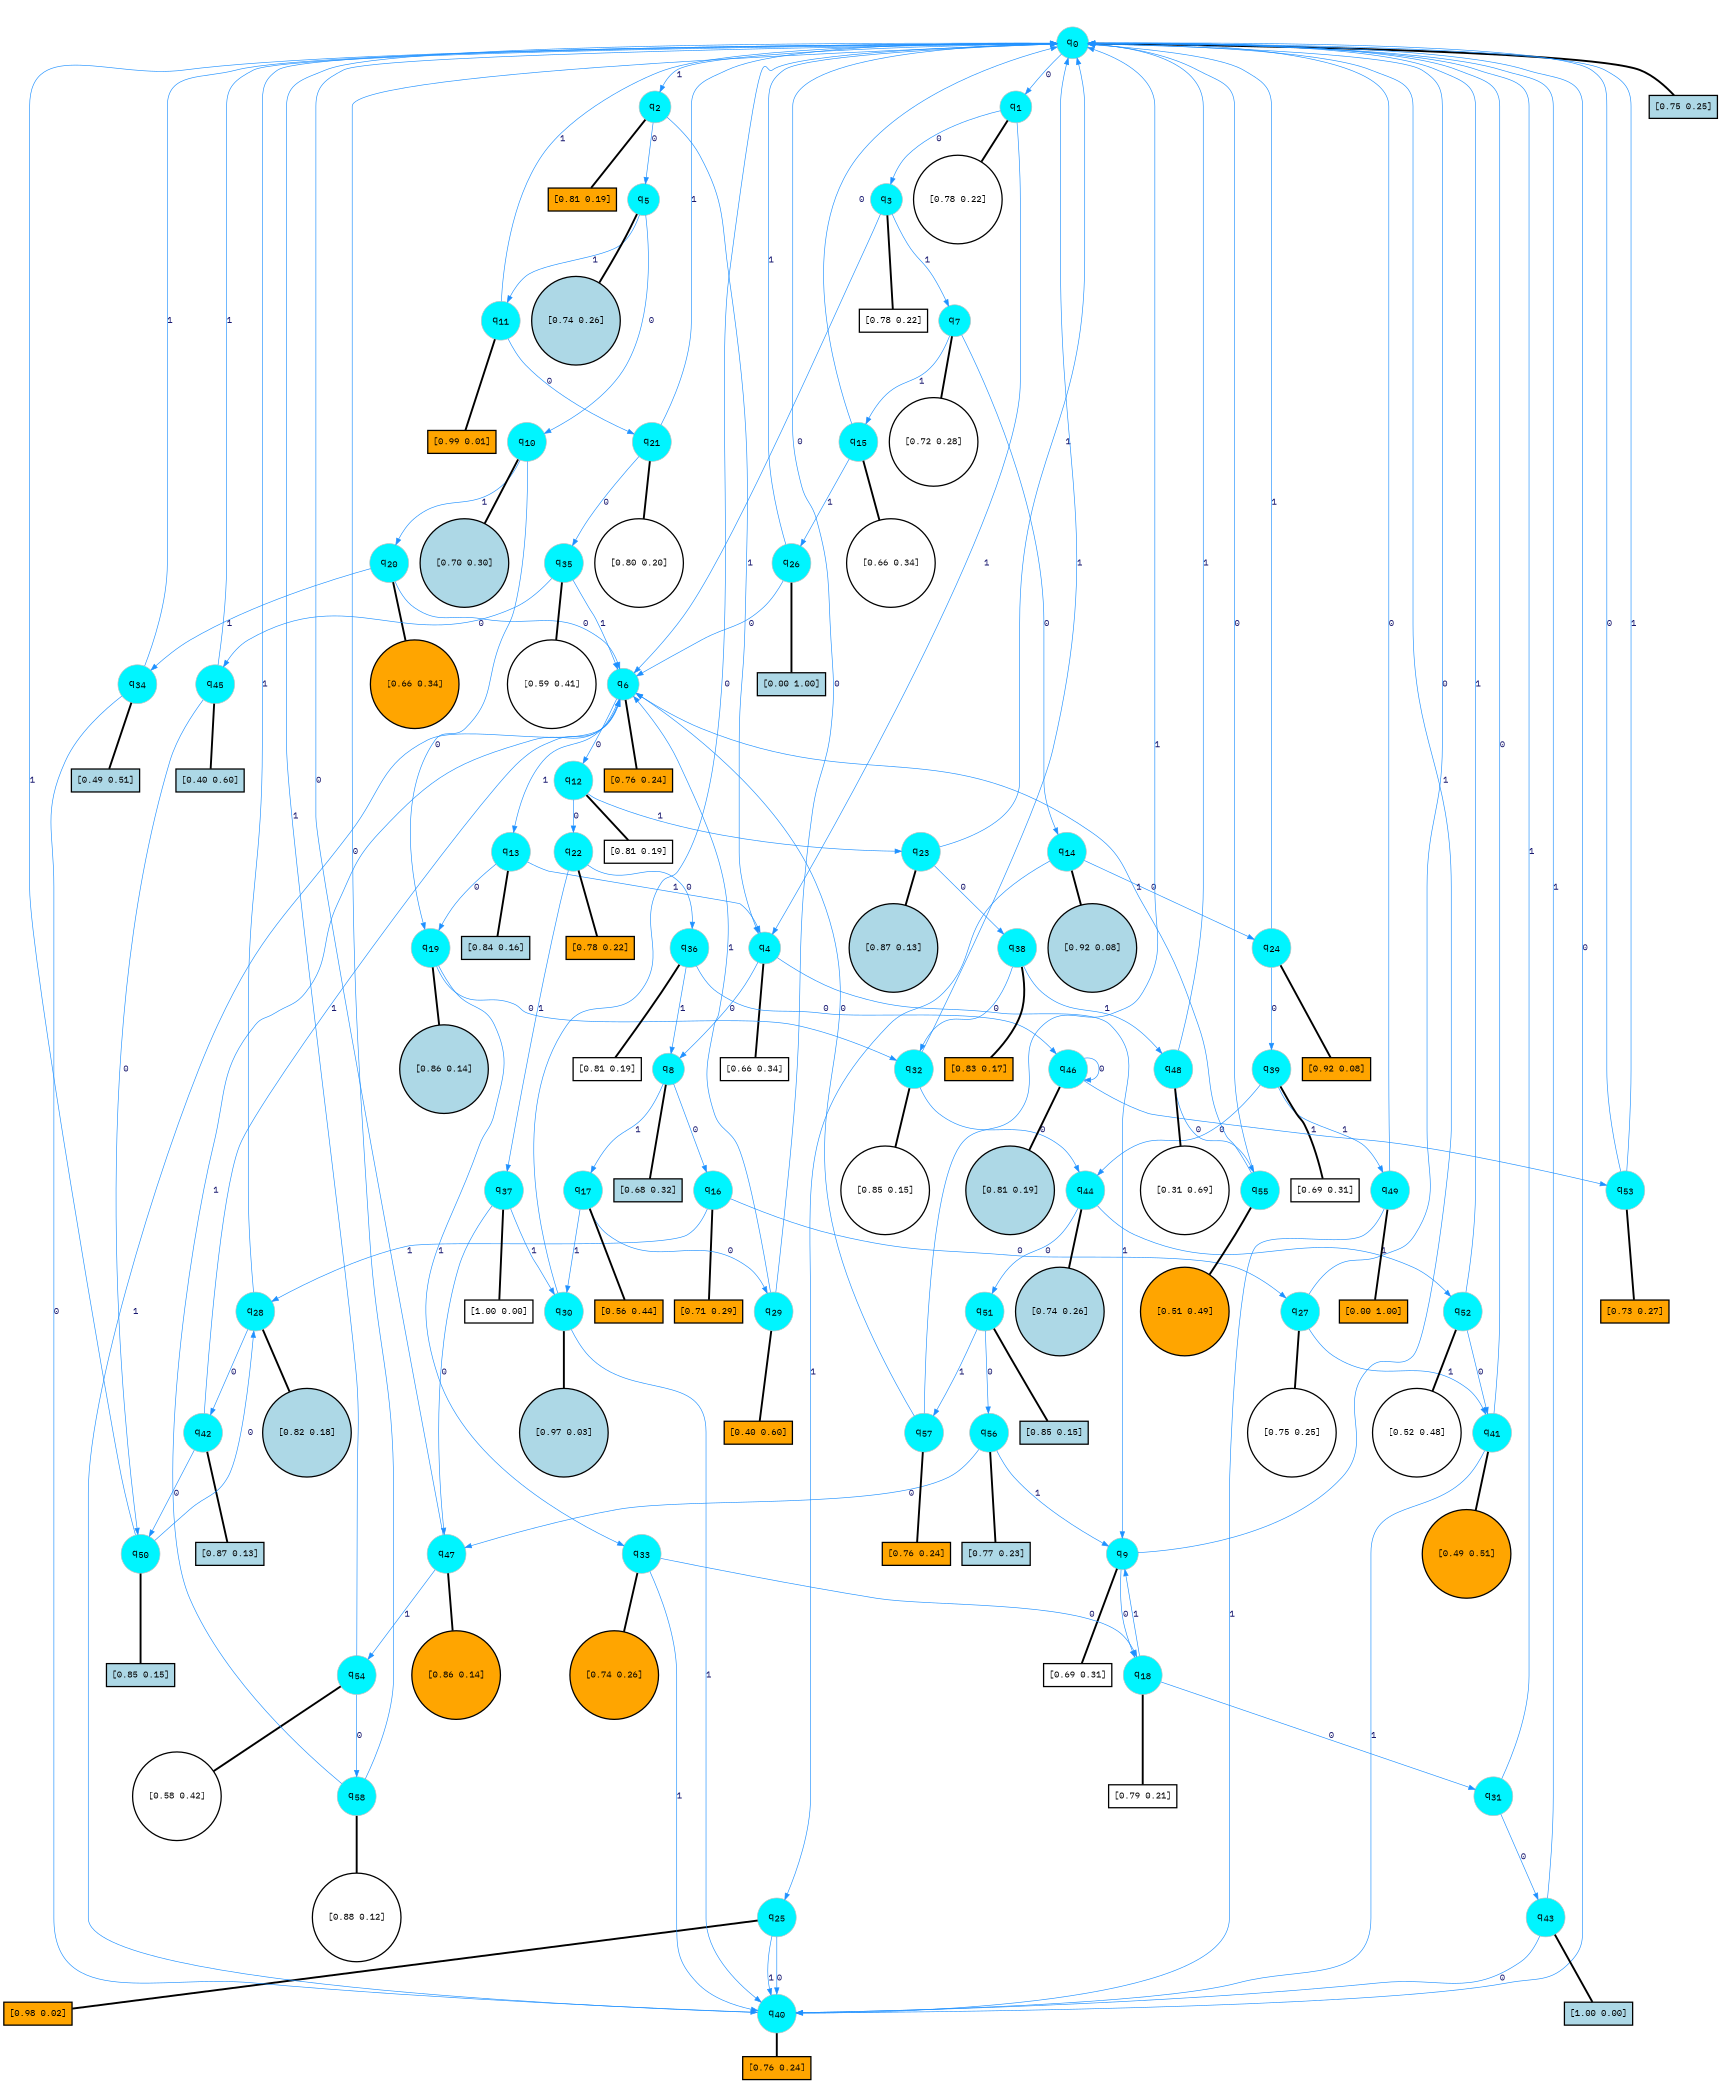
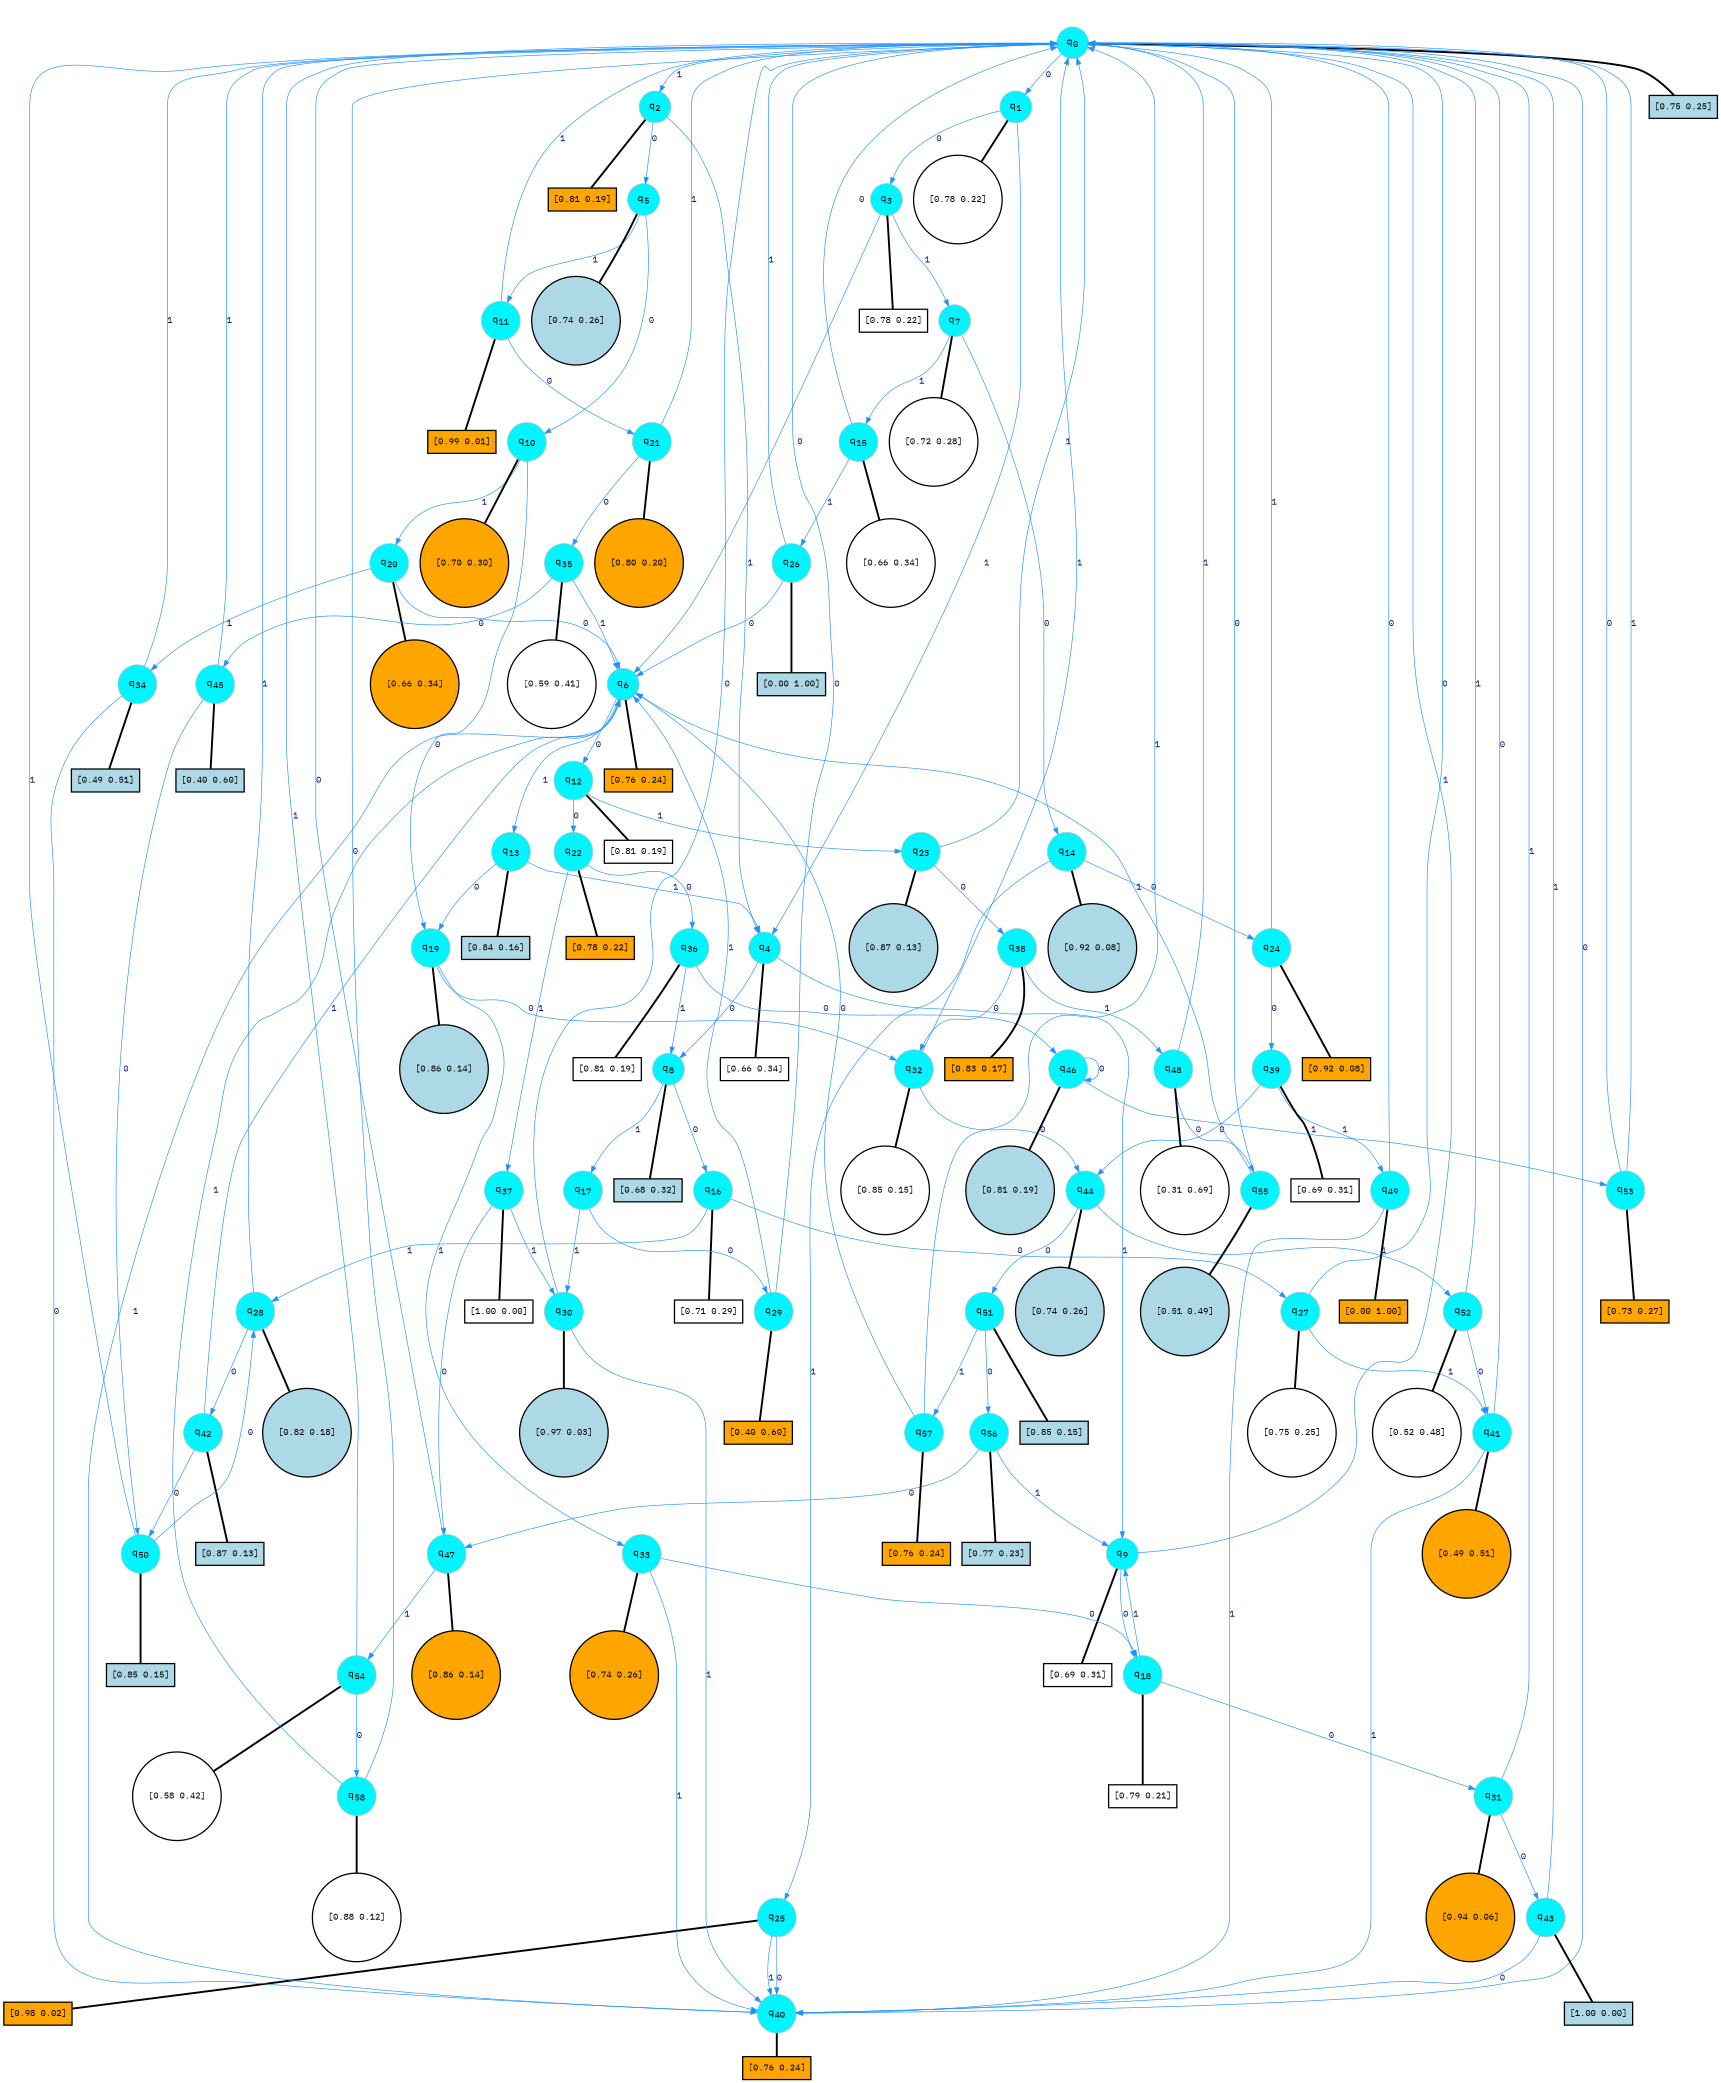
node "[0.70 0.30]": fillcolor lightblue -> orange
node "[0.80 0.20]": fillcolor white -> orange
node "[0.56 0.44]": removed
node "[0.71 0.29]": fillcolor orange -> white
node "[0.51 0.49]": fillcolor orange -> lightblue
node "[0.94 0.06]": added
